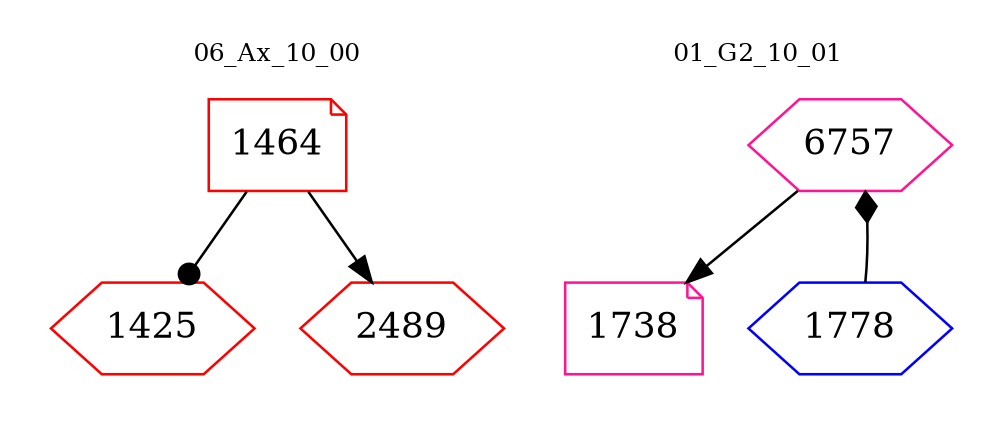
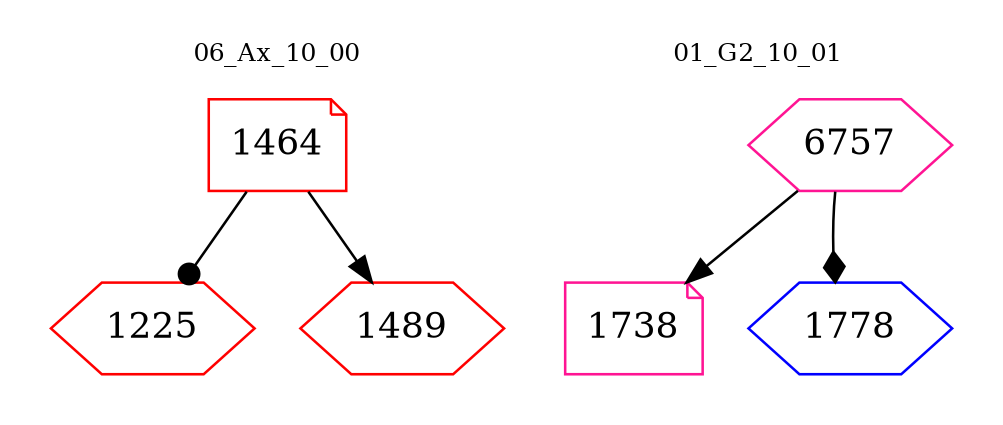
edge "1778" -> "6757": reversed
node "1425": label "1425" -> "1225"
node "2489": label "2489" -> "1489"
